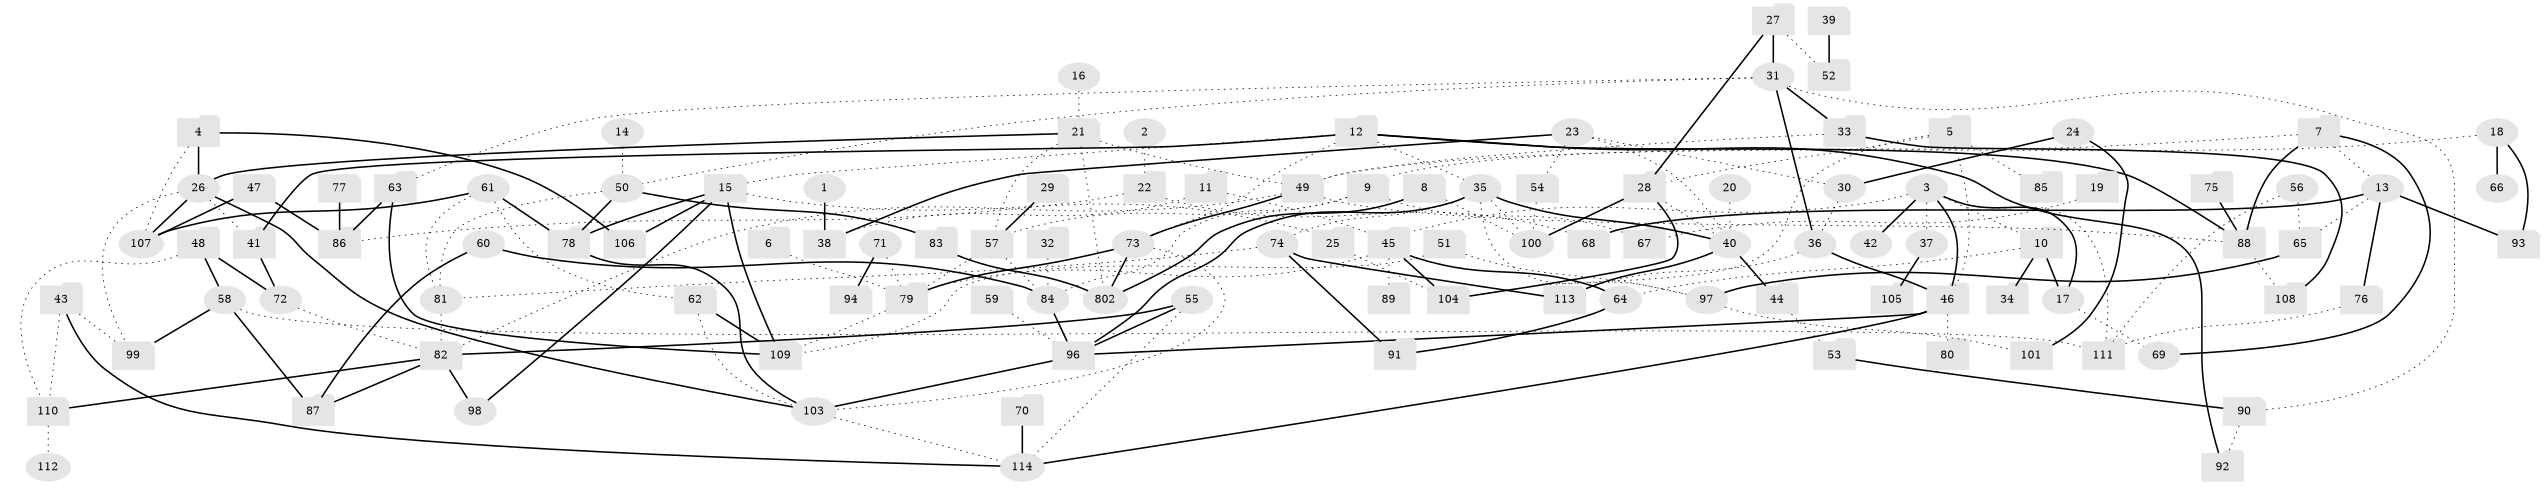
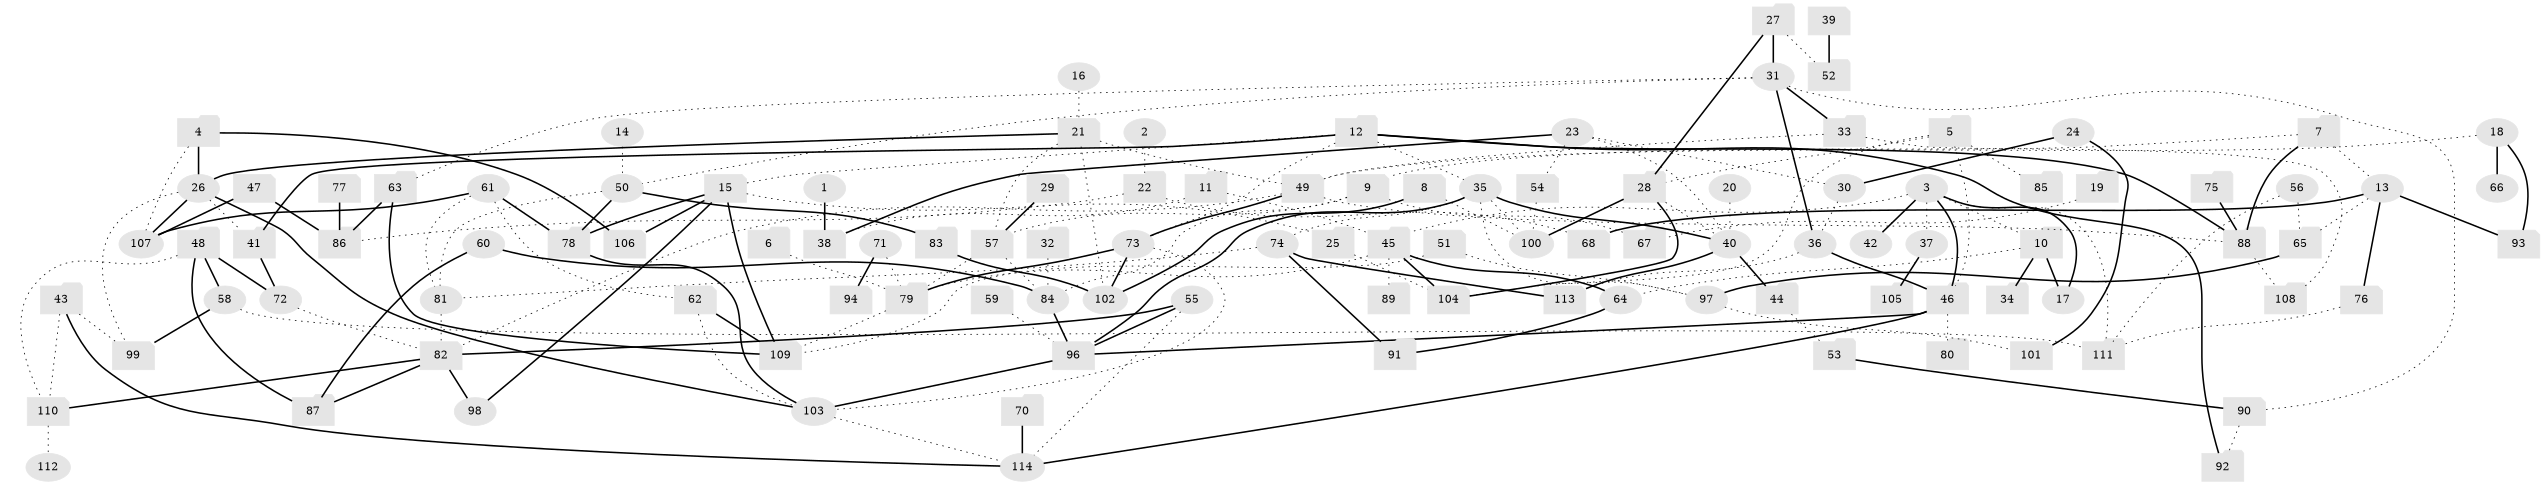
edge "33" -- "108": style bold -> dotted
node "802": label "802" -> "102"
edge "58" -- "87": now "48" -- "87"
node "69": removed
